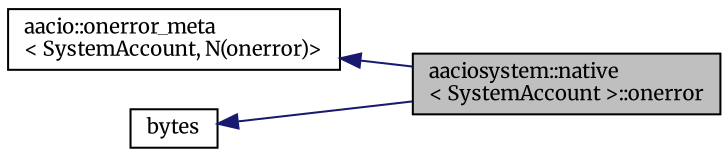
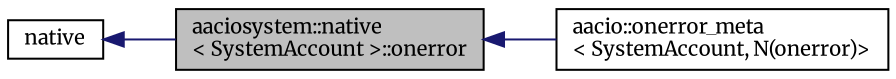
edge "aaciosystem::native < SystemAccount >::onerror" -> "aacio::onerror_meta < SystemAccount, N(onerror)>": reversed
node "bytes": label "bytes" -> "native"
